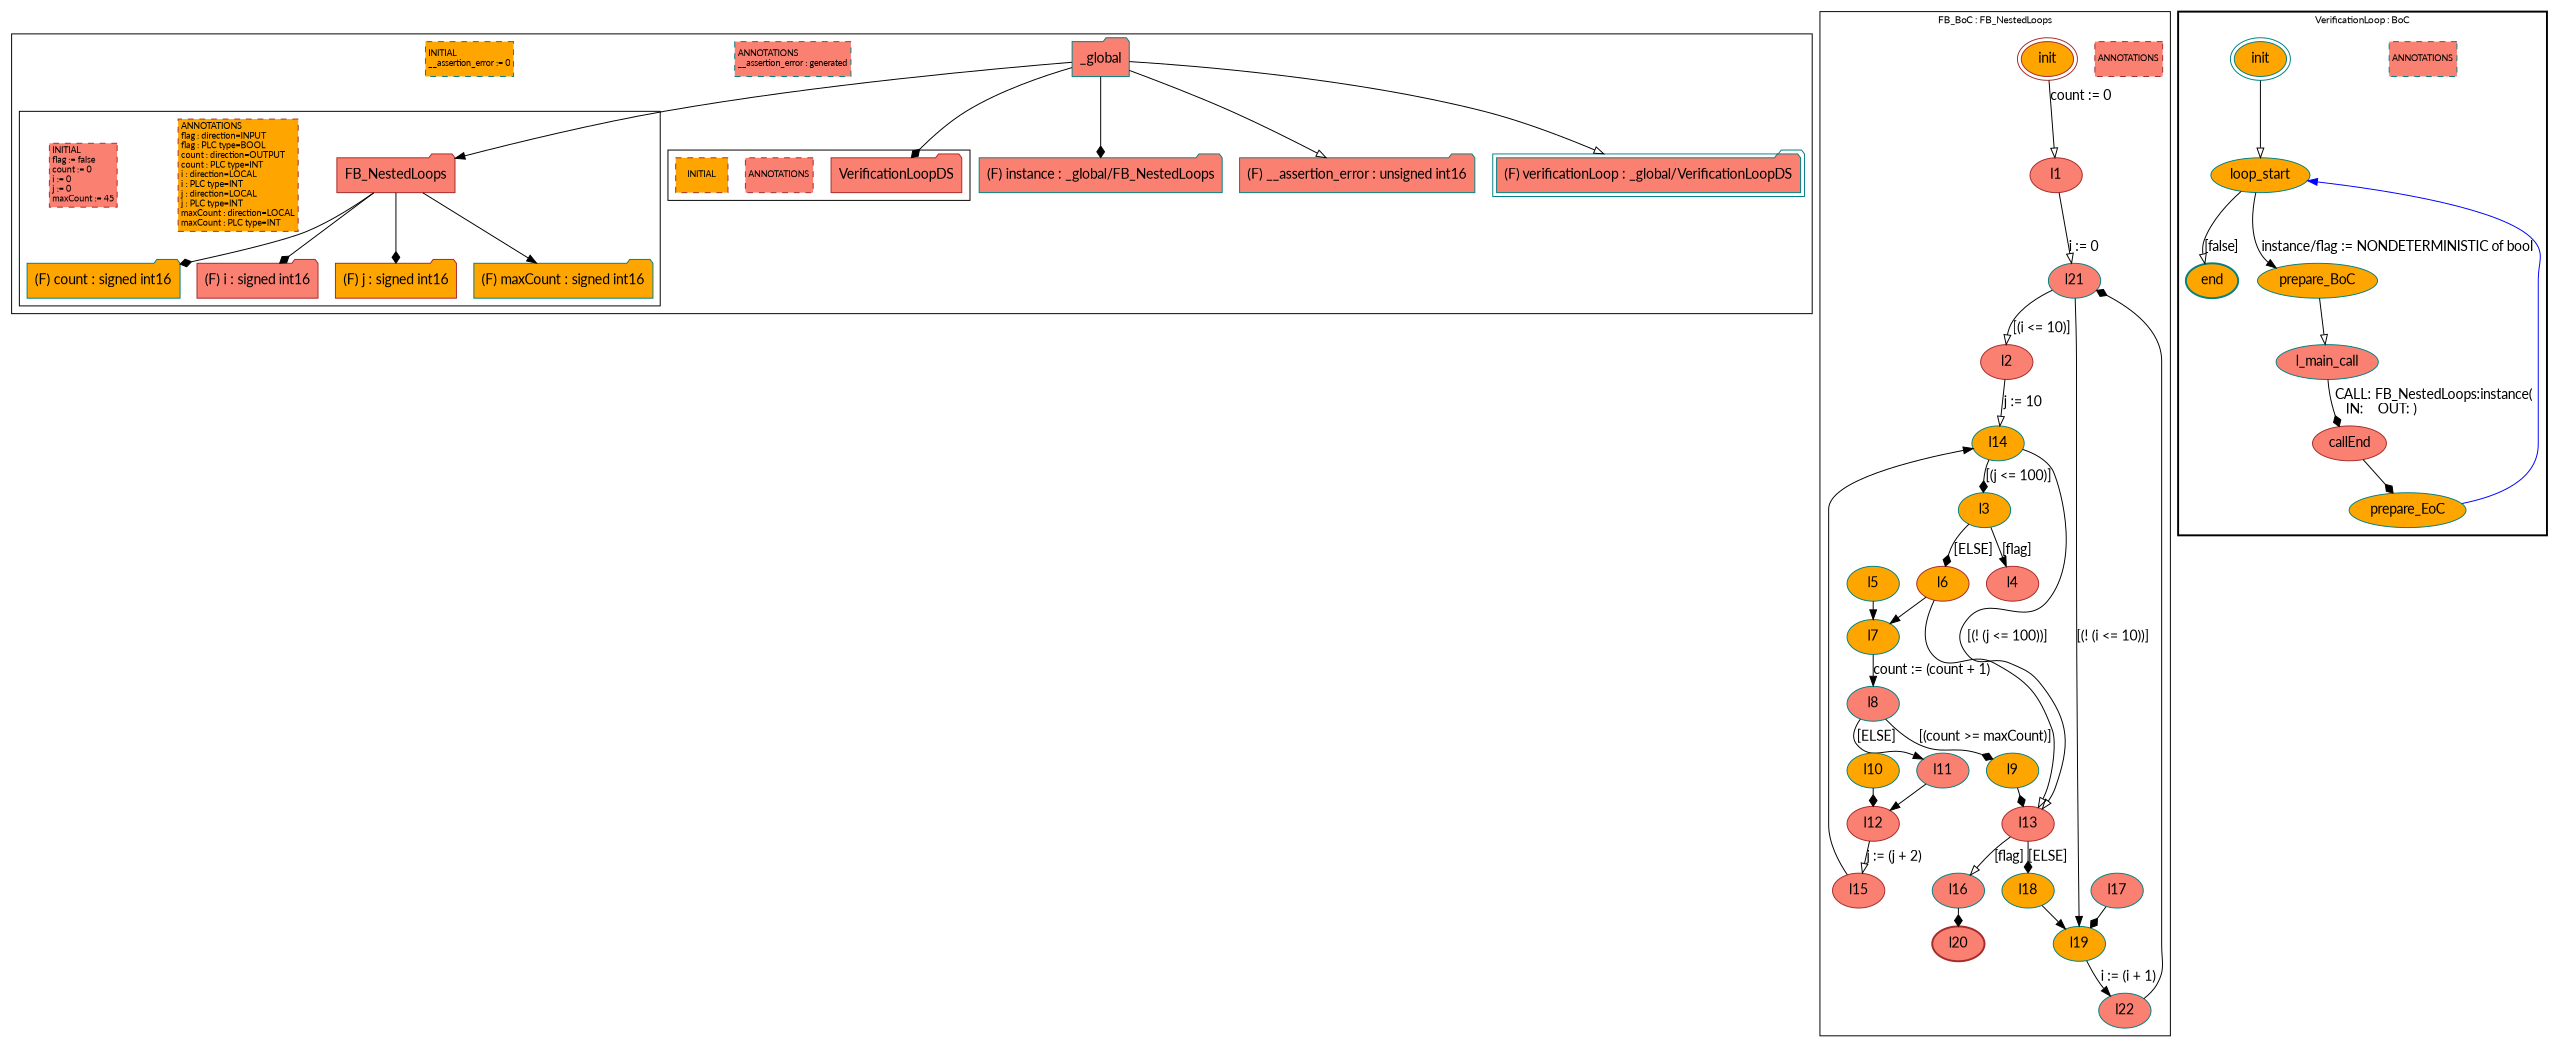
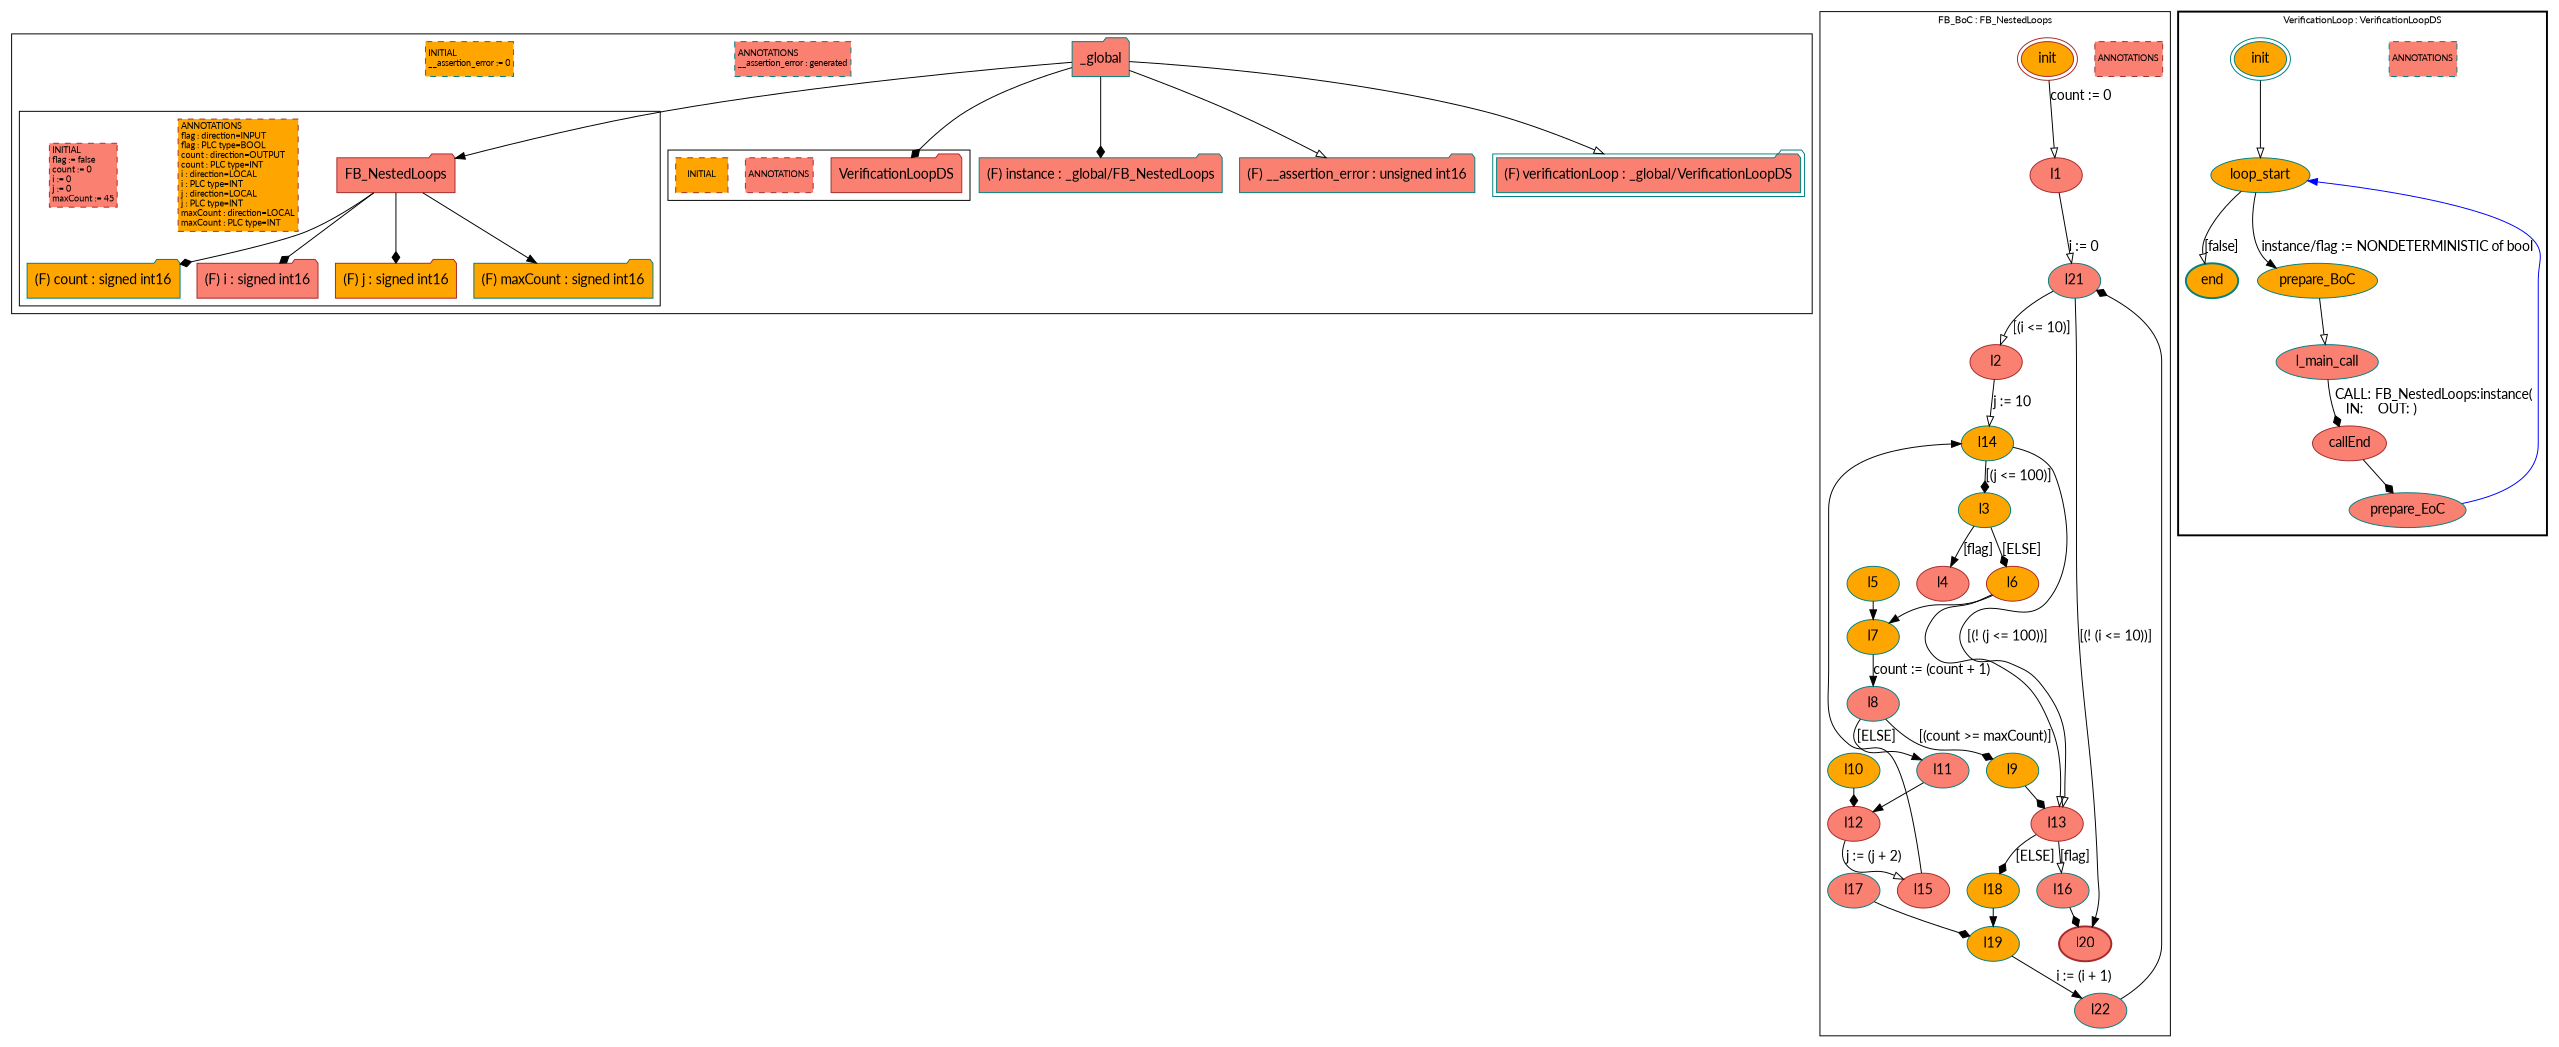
cluster "VerificationLoop : BoC": label "VerificationLoop : BoC" -> "VerificationLoop : VerificationLoopDS"
node "prepare_EoC": fillcolor orange -> salmon
edge "l21" -> "l19": now "l21" -> "l20"
